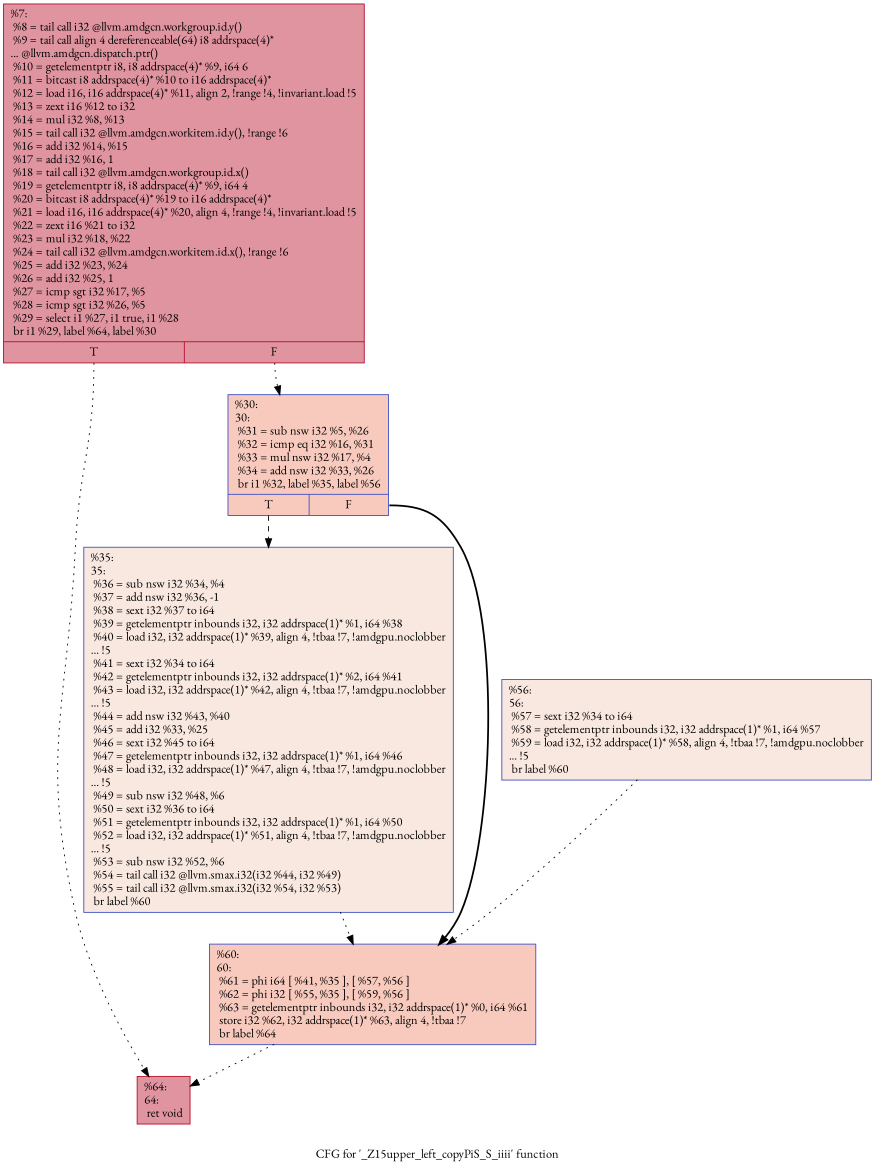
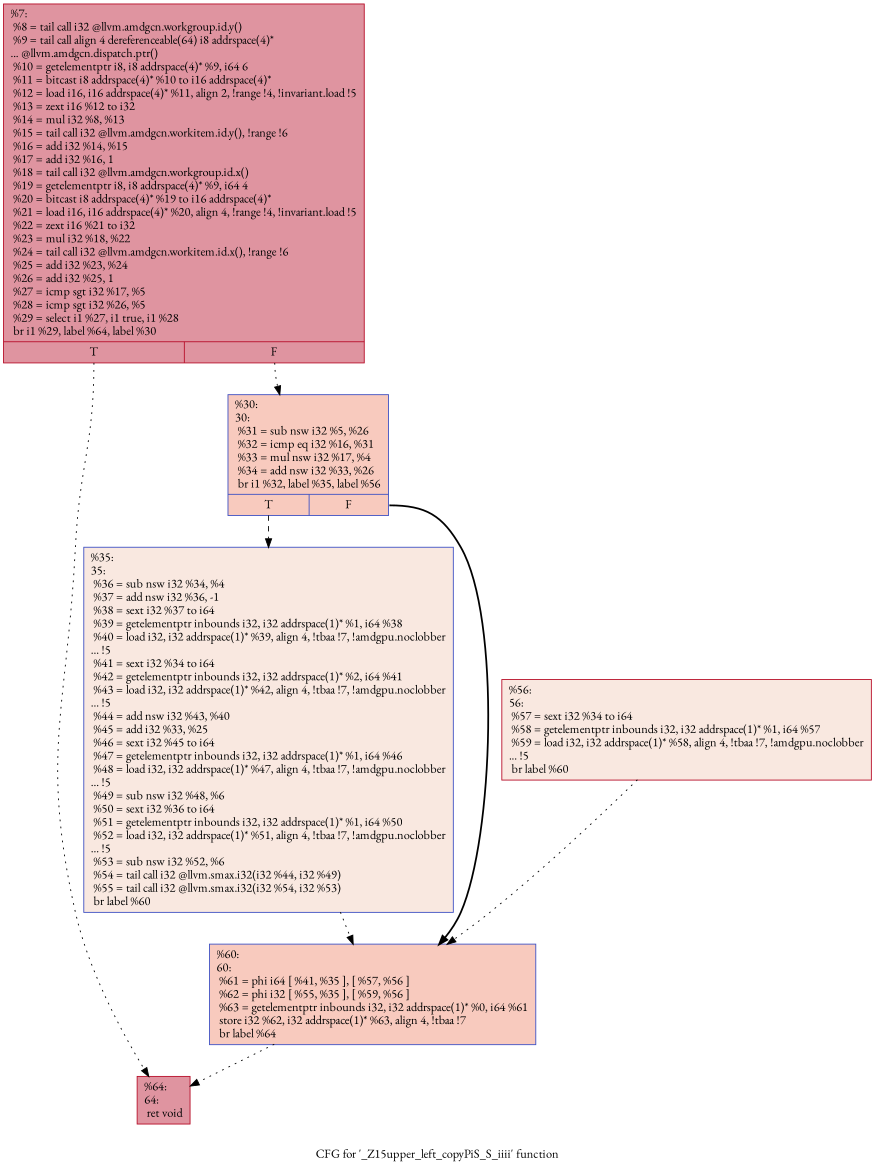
node "%56:": color #3d50c3ff -> #b70d28ff
